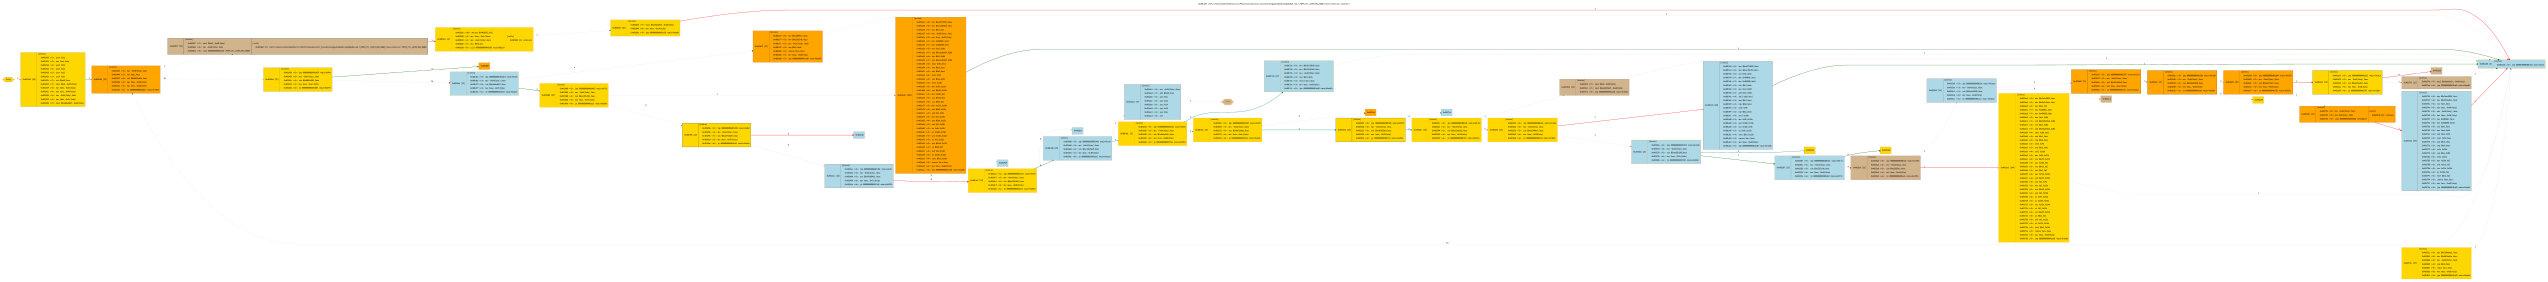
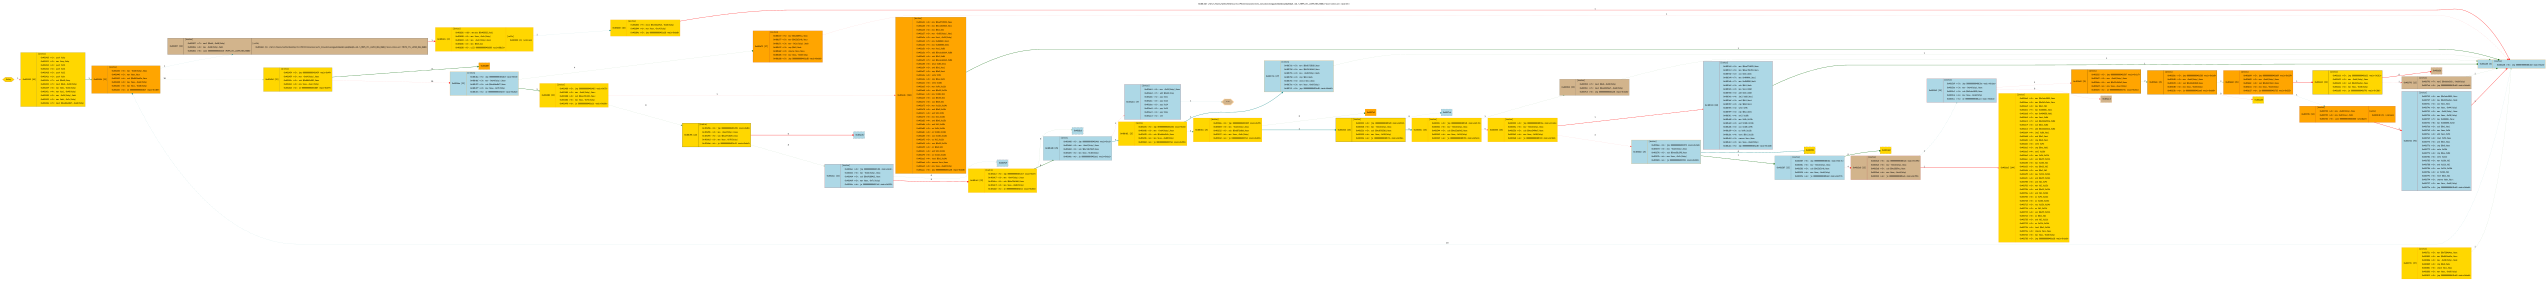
edge "0x4016a5 [144]" -> "0x401af8 [5]": removed, label "1"
